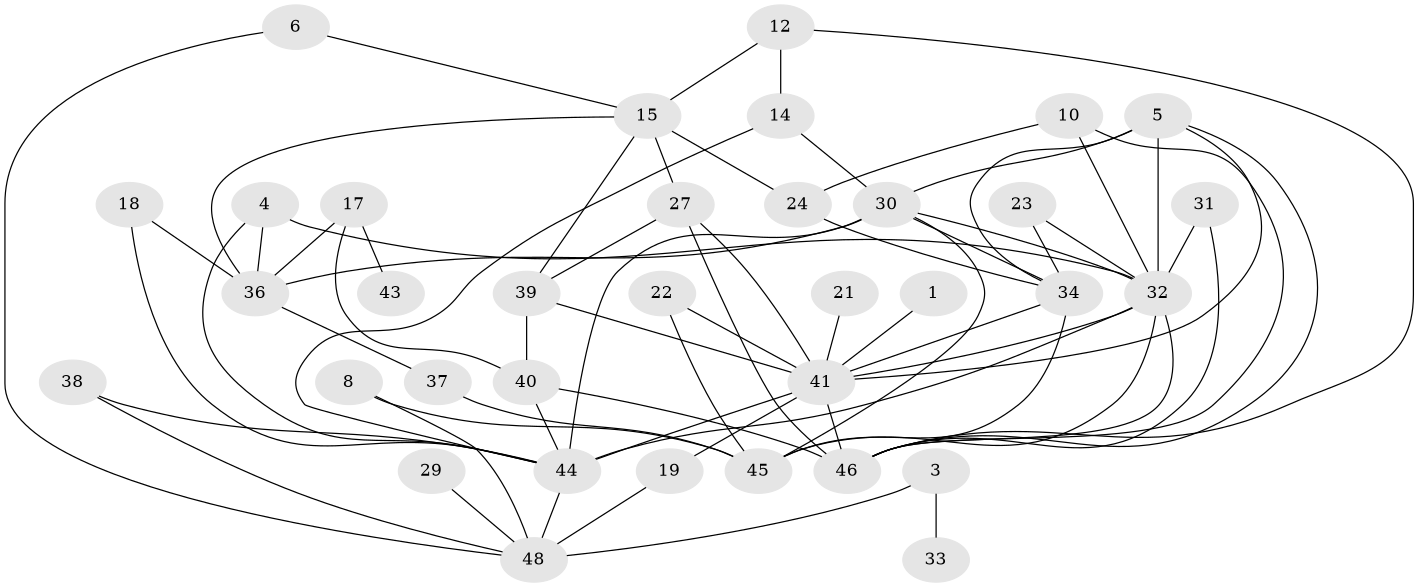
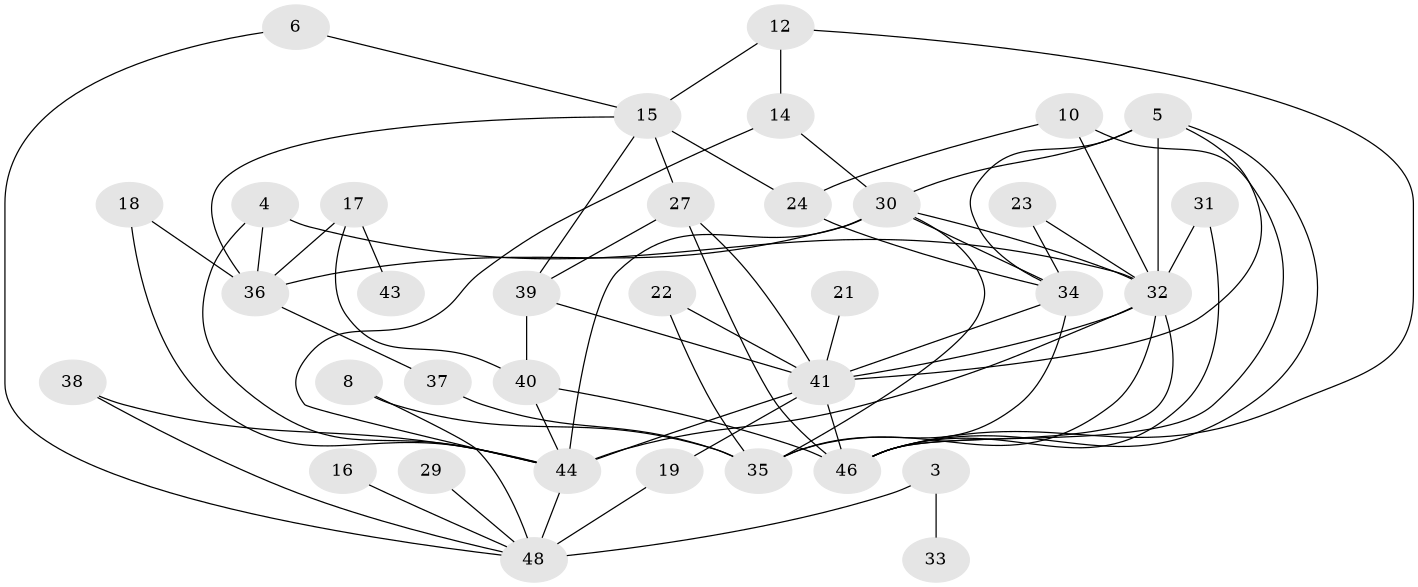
node "1": removed
node "16": added
node "45": label "45" -> "35"
